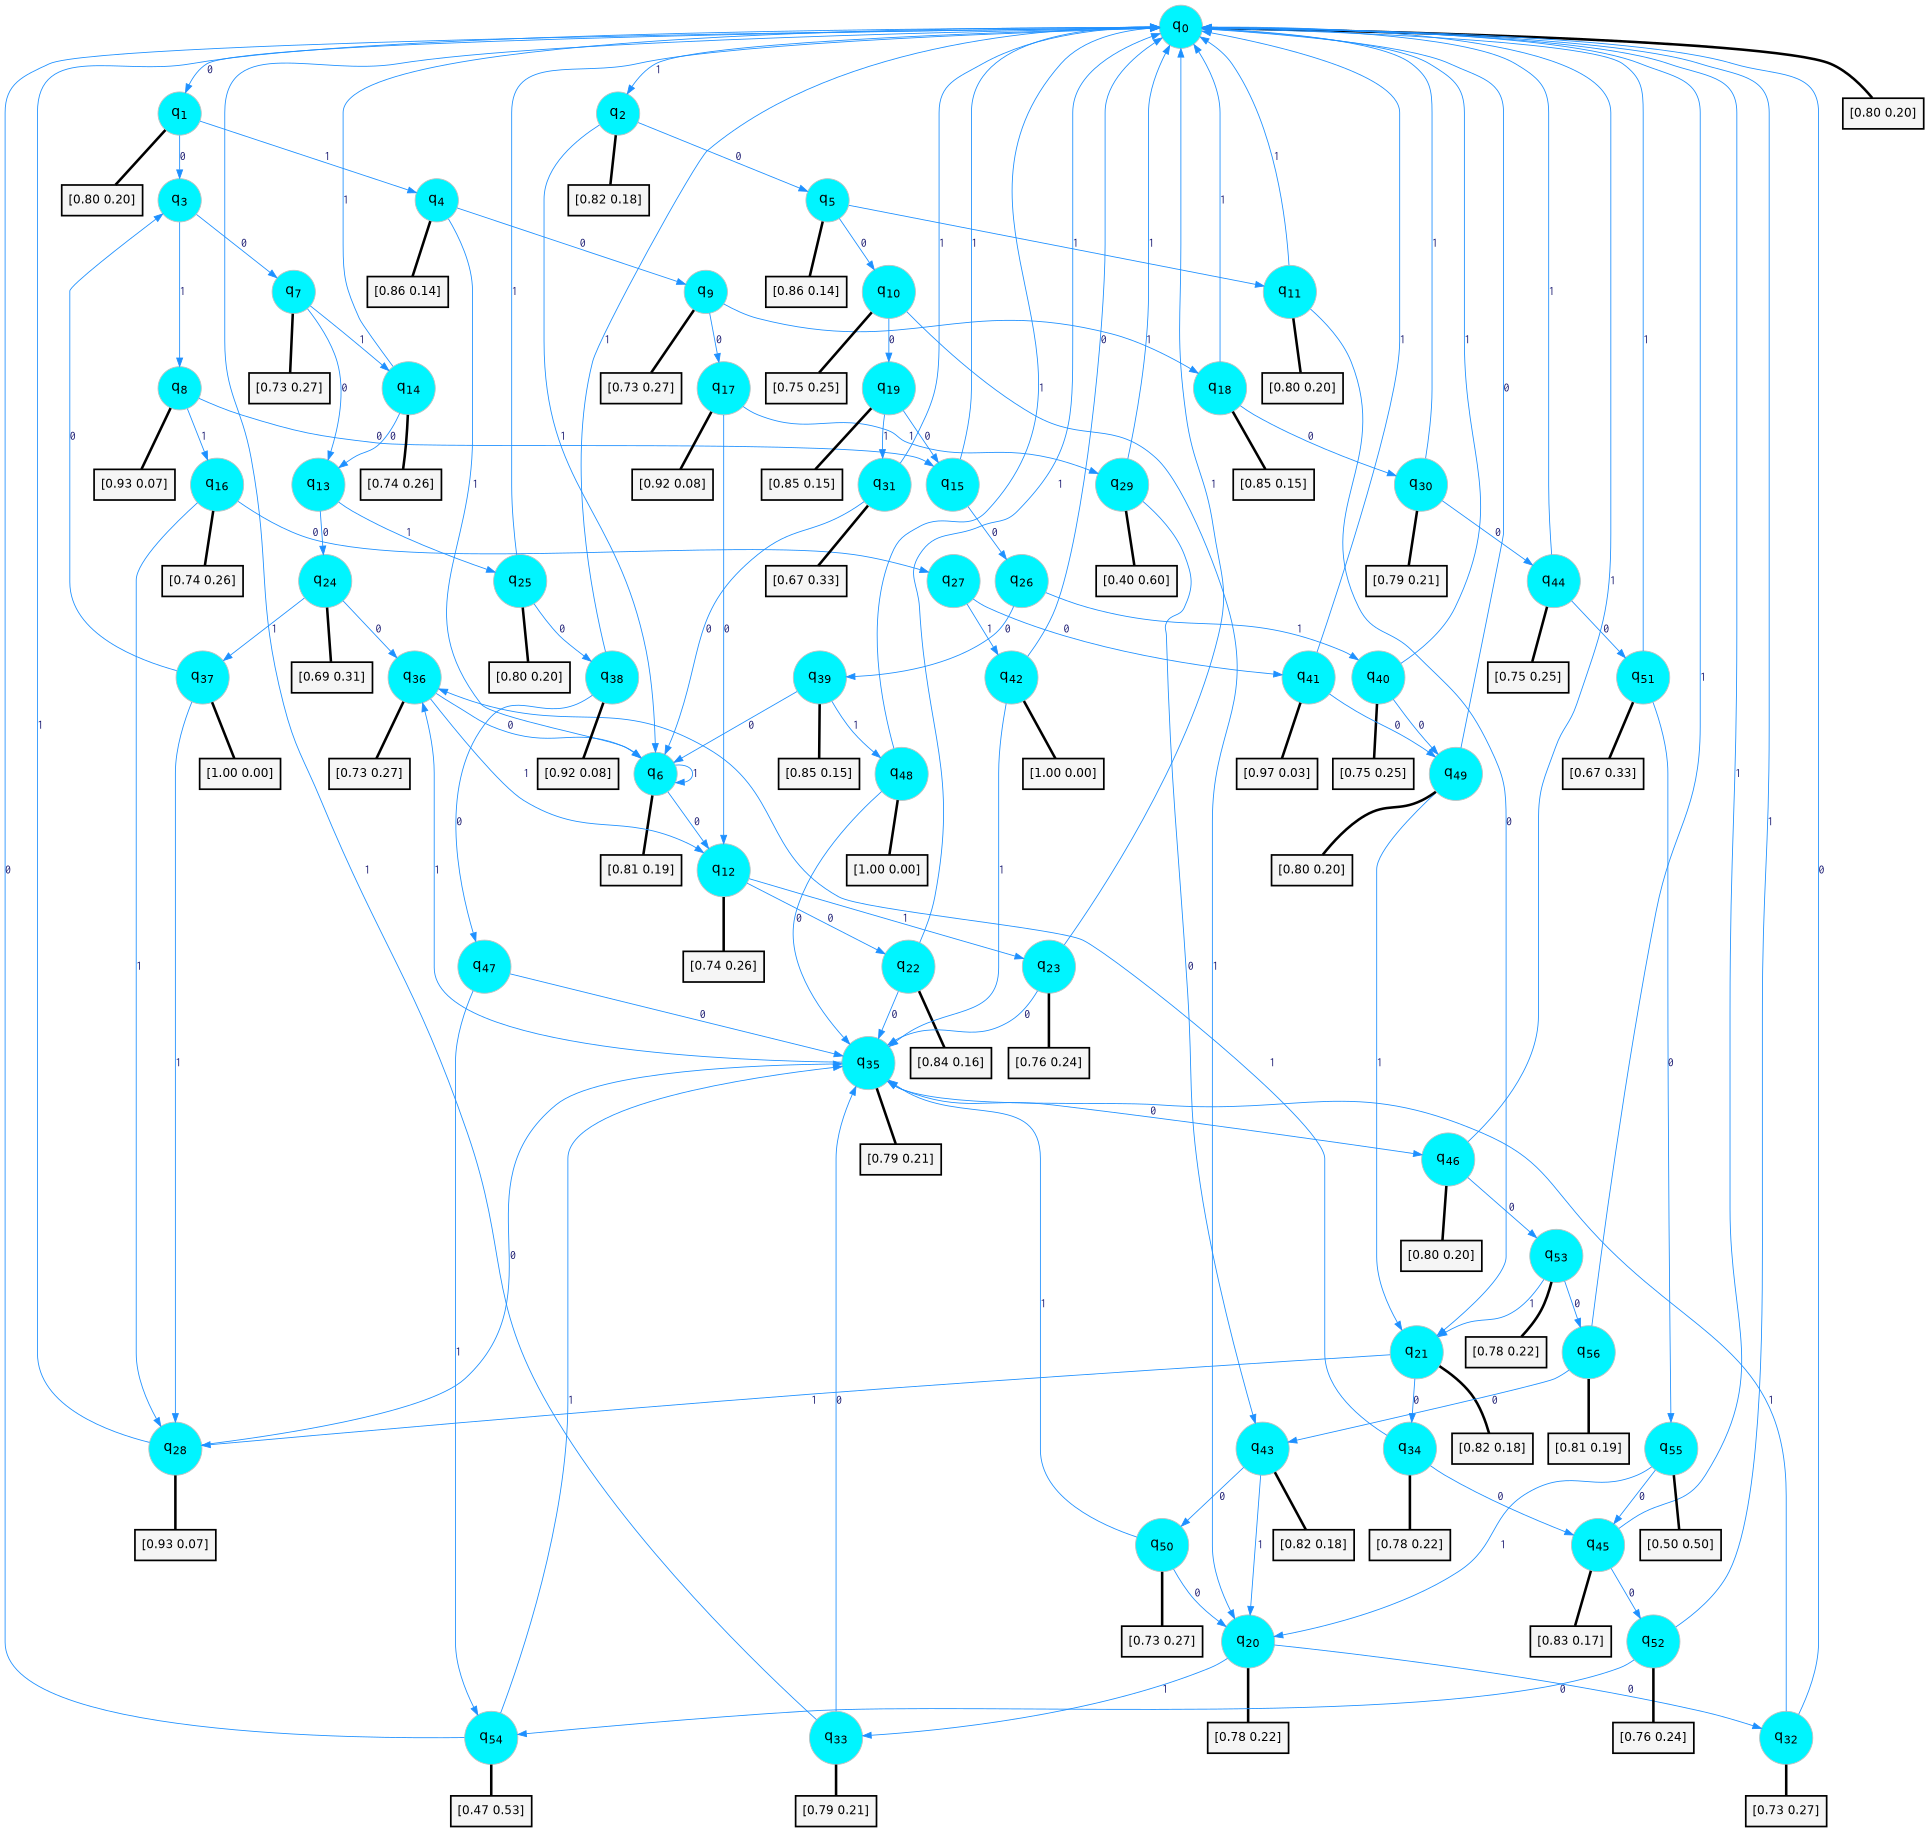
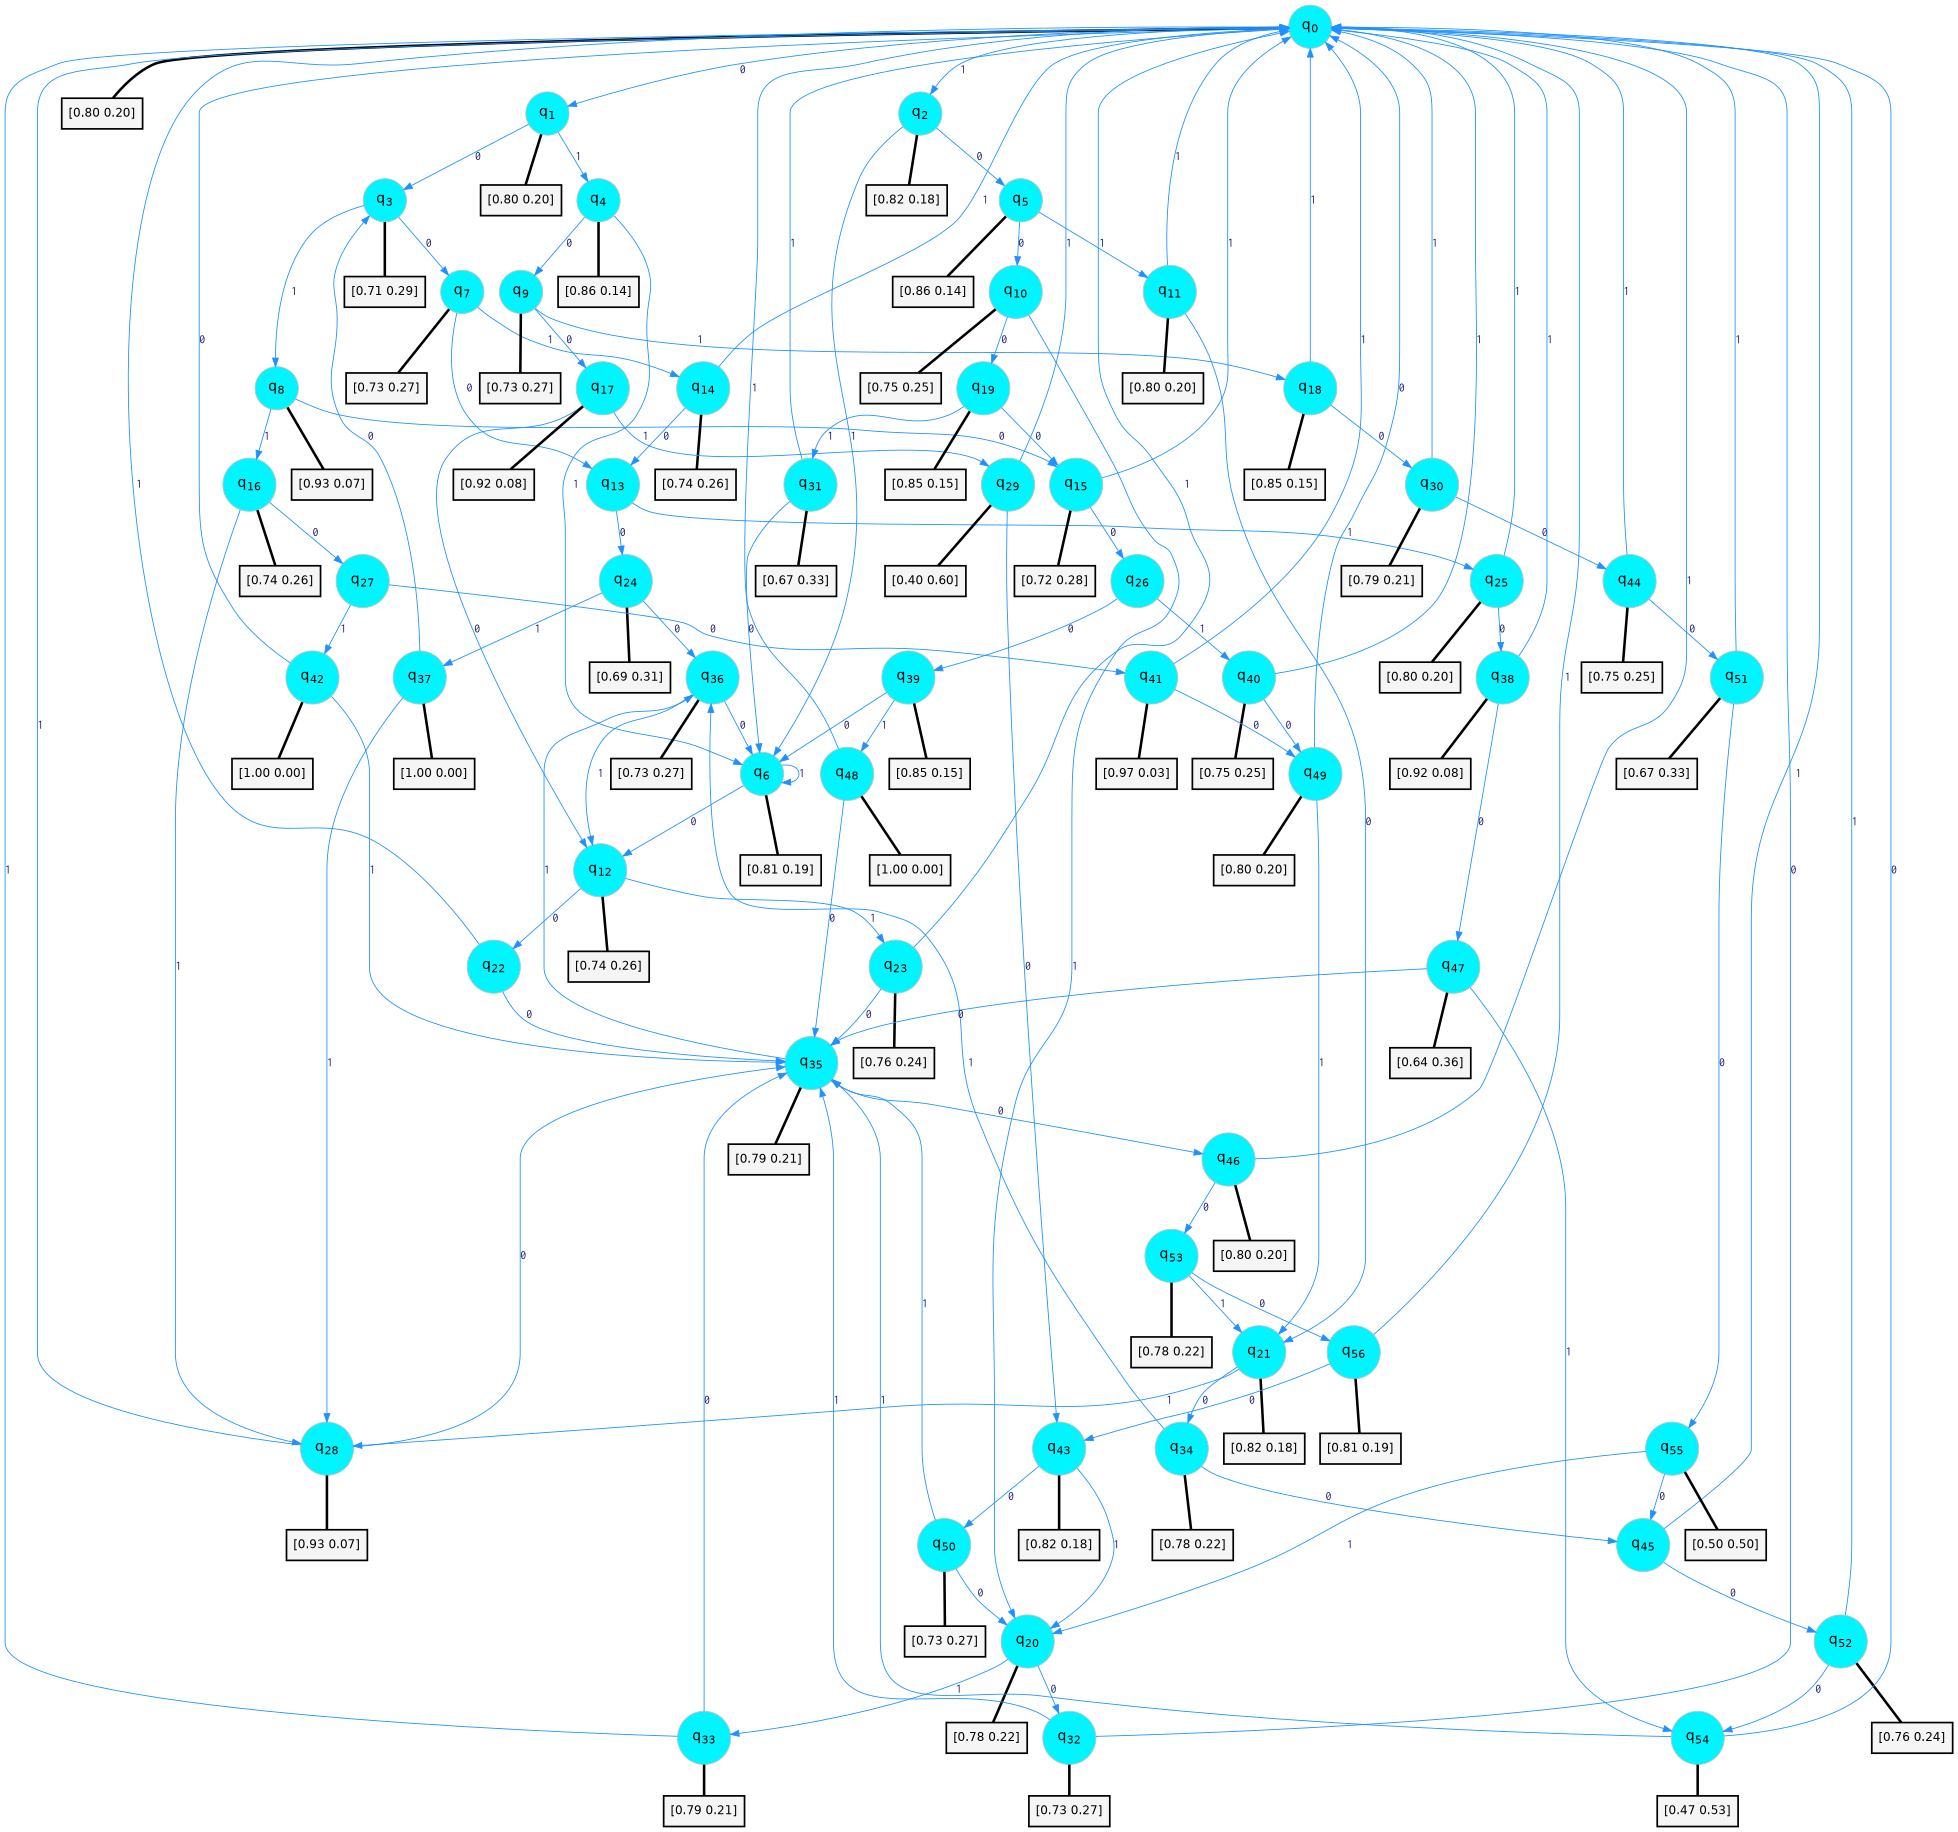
node "[0.71 0.29]": added
node "[0.72 0.28]": added
node "[0.84 0.16]": removed
node "[0.64 0.36]": added
node "[0.83 0.17]": removed
